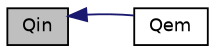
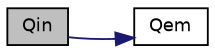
edge "Qem" -> "Qin": reversed
